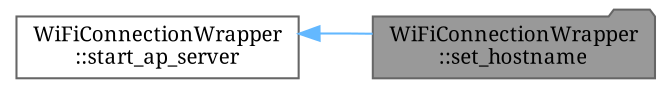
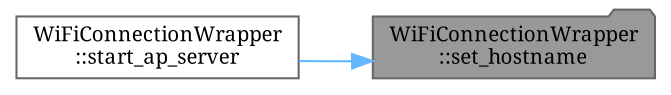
edge "WiFiConnectionWrapper ::set_hostname" -> "WiFiConnectionWrapper ::start_ap_server": reversed
